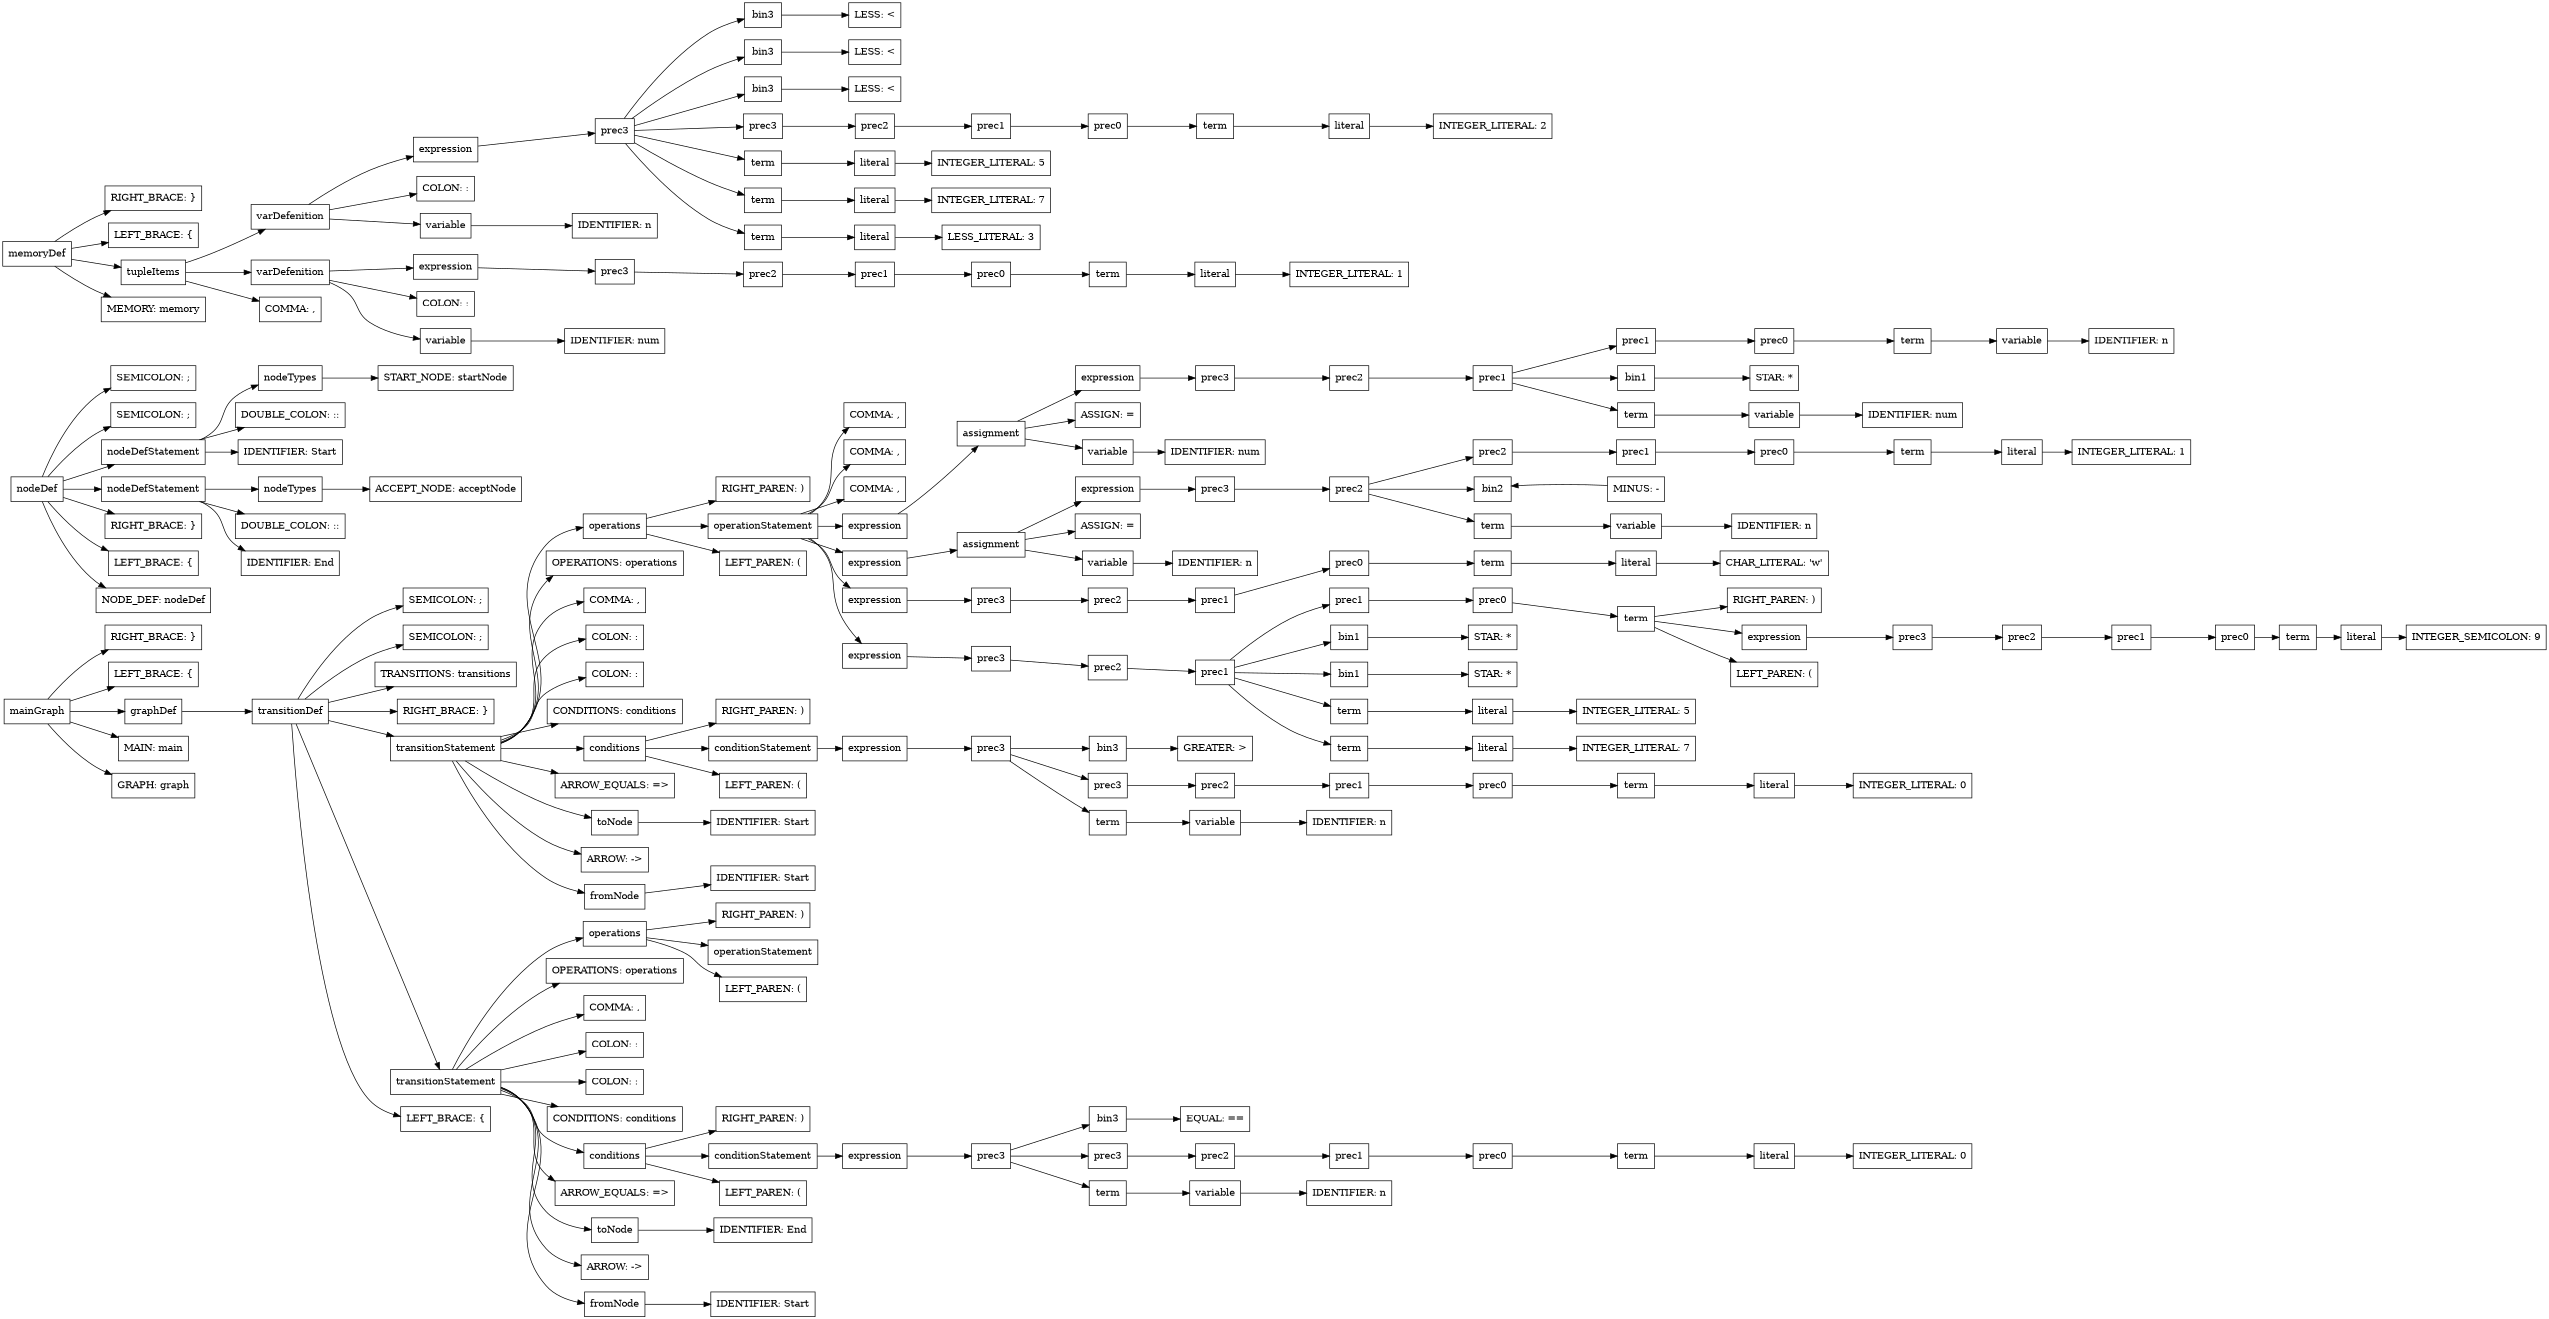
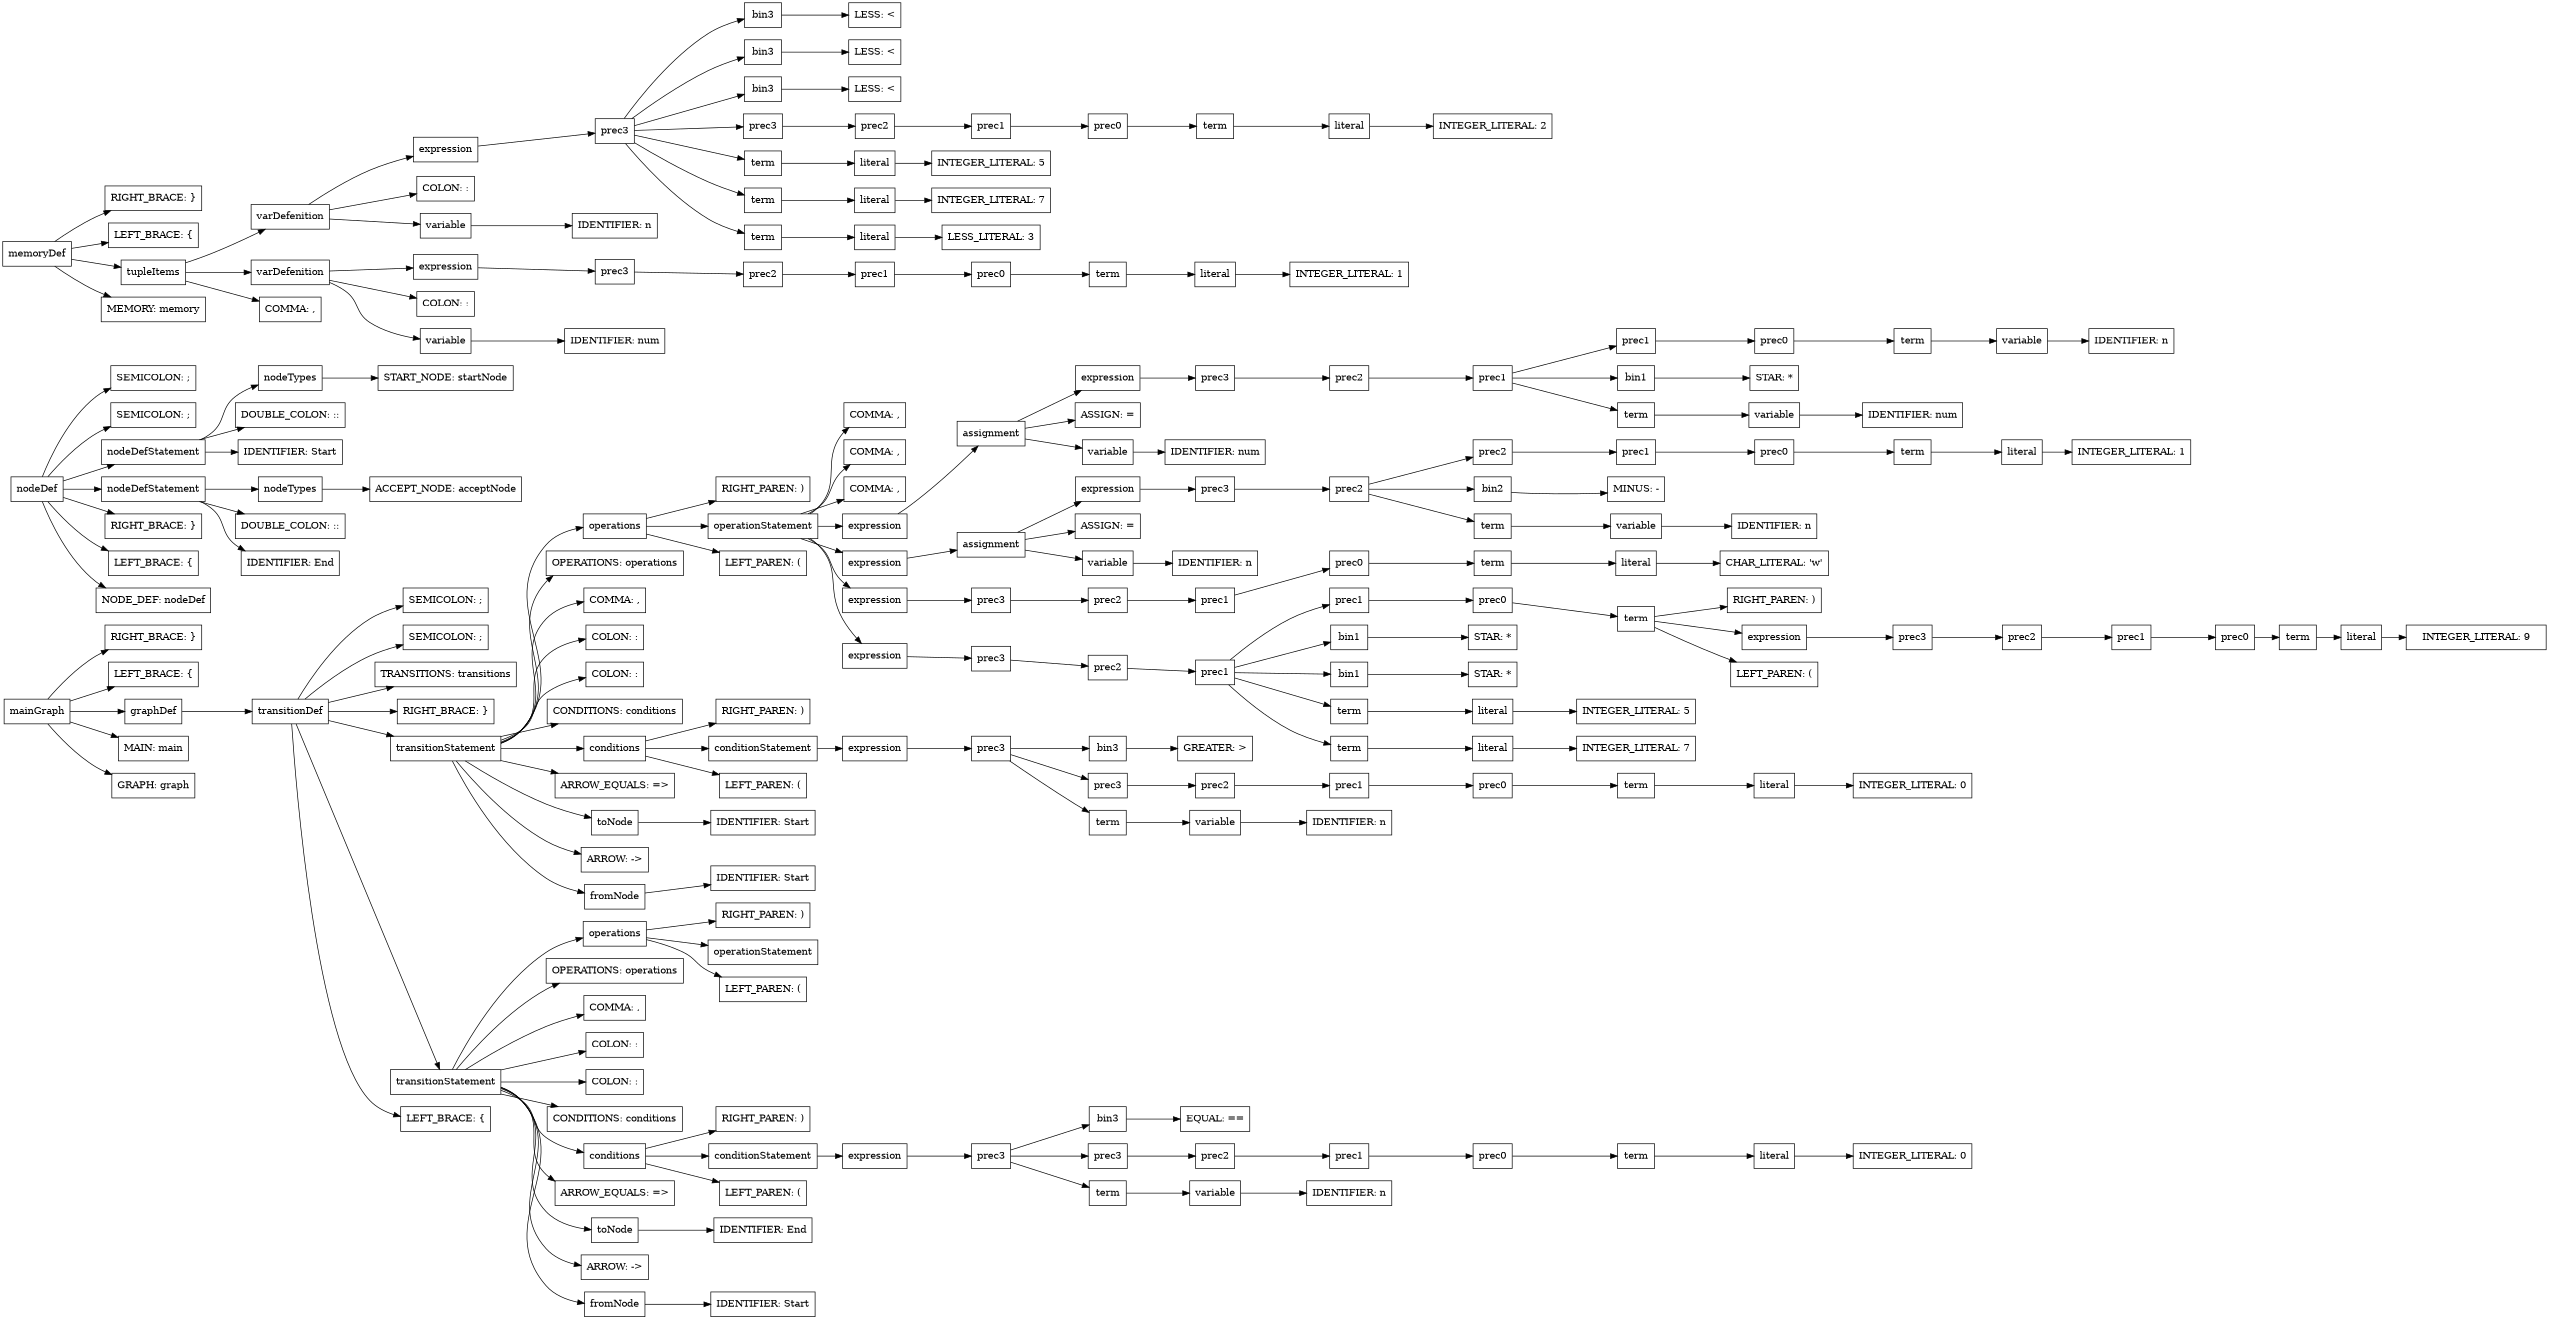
edge "MINUS: -" -> "bin2": reversed
node "INTEGER_SEMICOLON: 9": label "INTEGER_SEMICOLON: 9" -> "INTEGER_LITERAL: 9"
